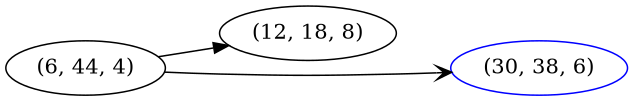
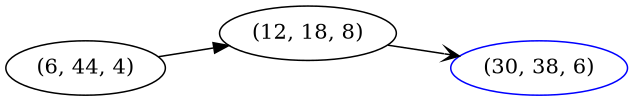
edge "(6, 44, 4)" -> "(30, 38, 6)": now "(12, 18, 8)" -> "(30, 38, 6)"
